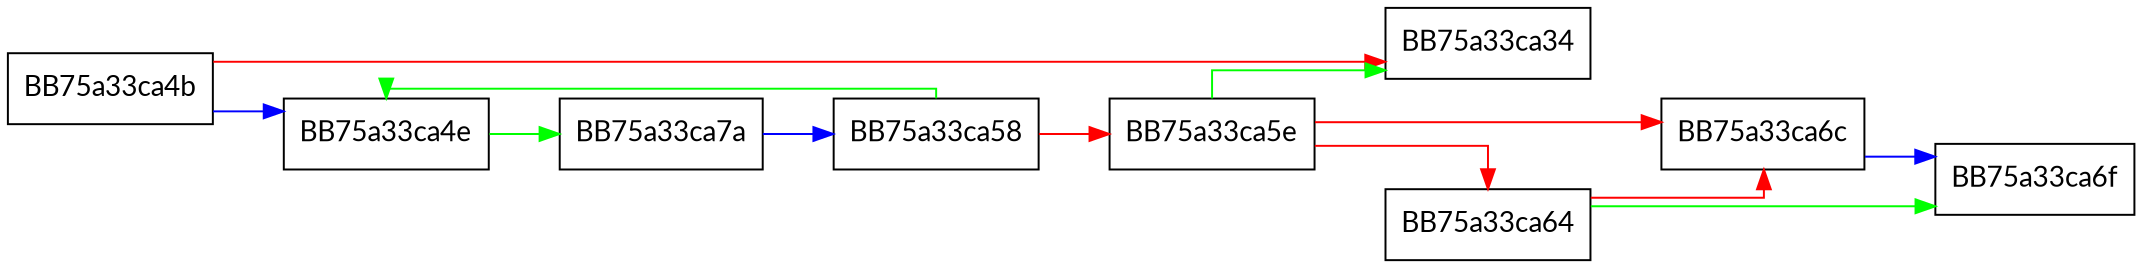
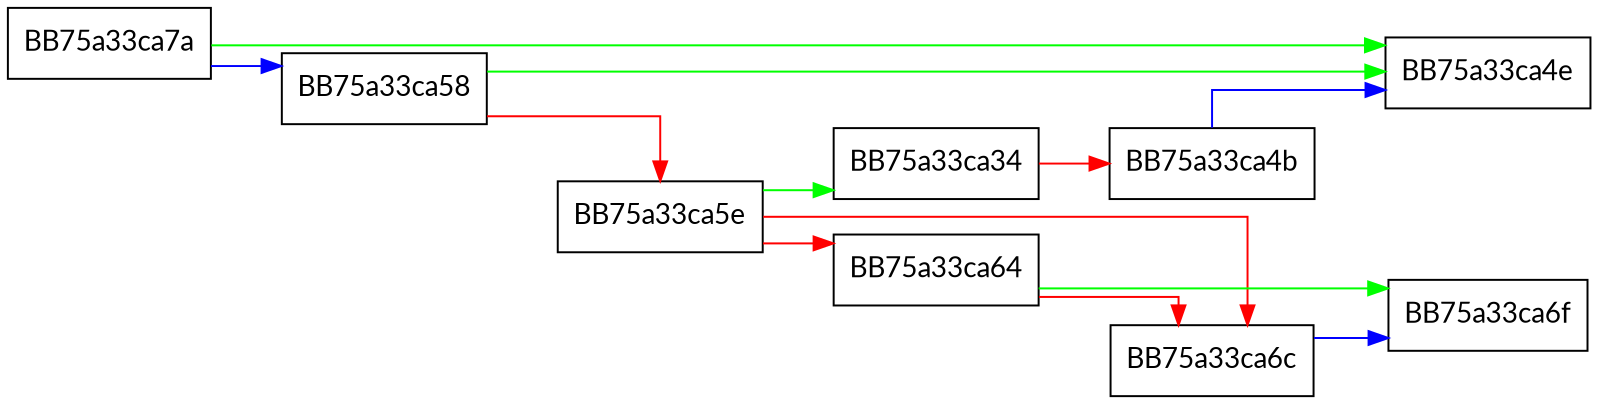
edge "BB75a33ca4b" -> "BB75a33ca34": reversed
edge "BB75a33ca4e" -> "BB75a33ca7a": reversed
